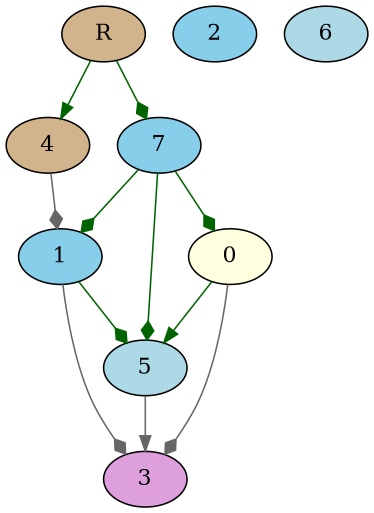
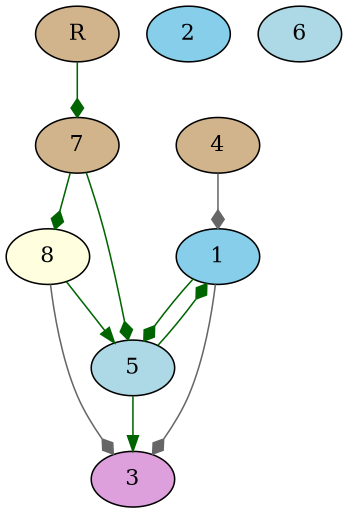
edge "R" -> "4": removed
node "7": fillcolor skyblue -> tan
edge "7" -> "1": now "5" -> "1"
node "0": label "0" -> "8"
edge "5" -> "3": color gray40 -> darkgreen
